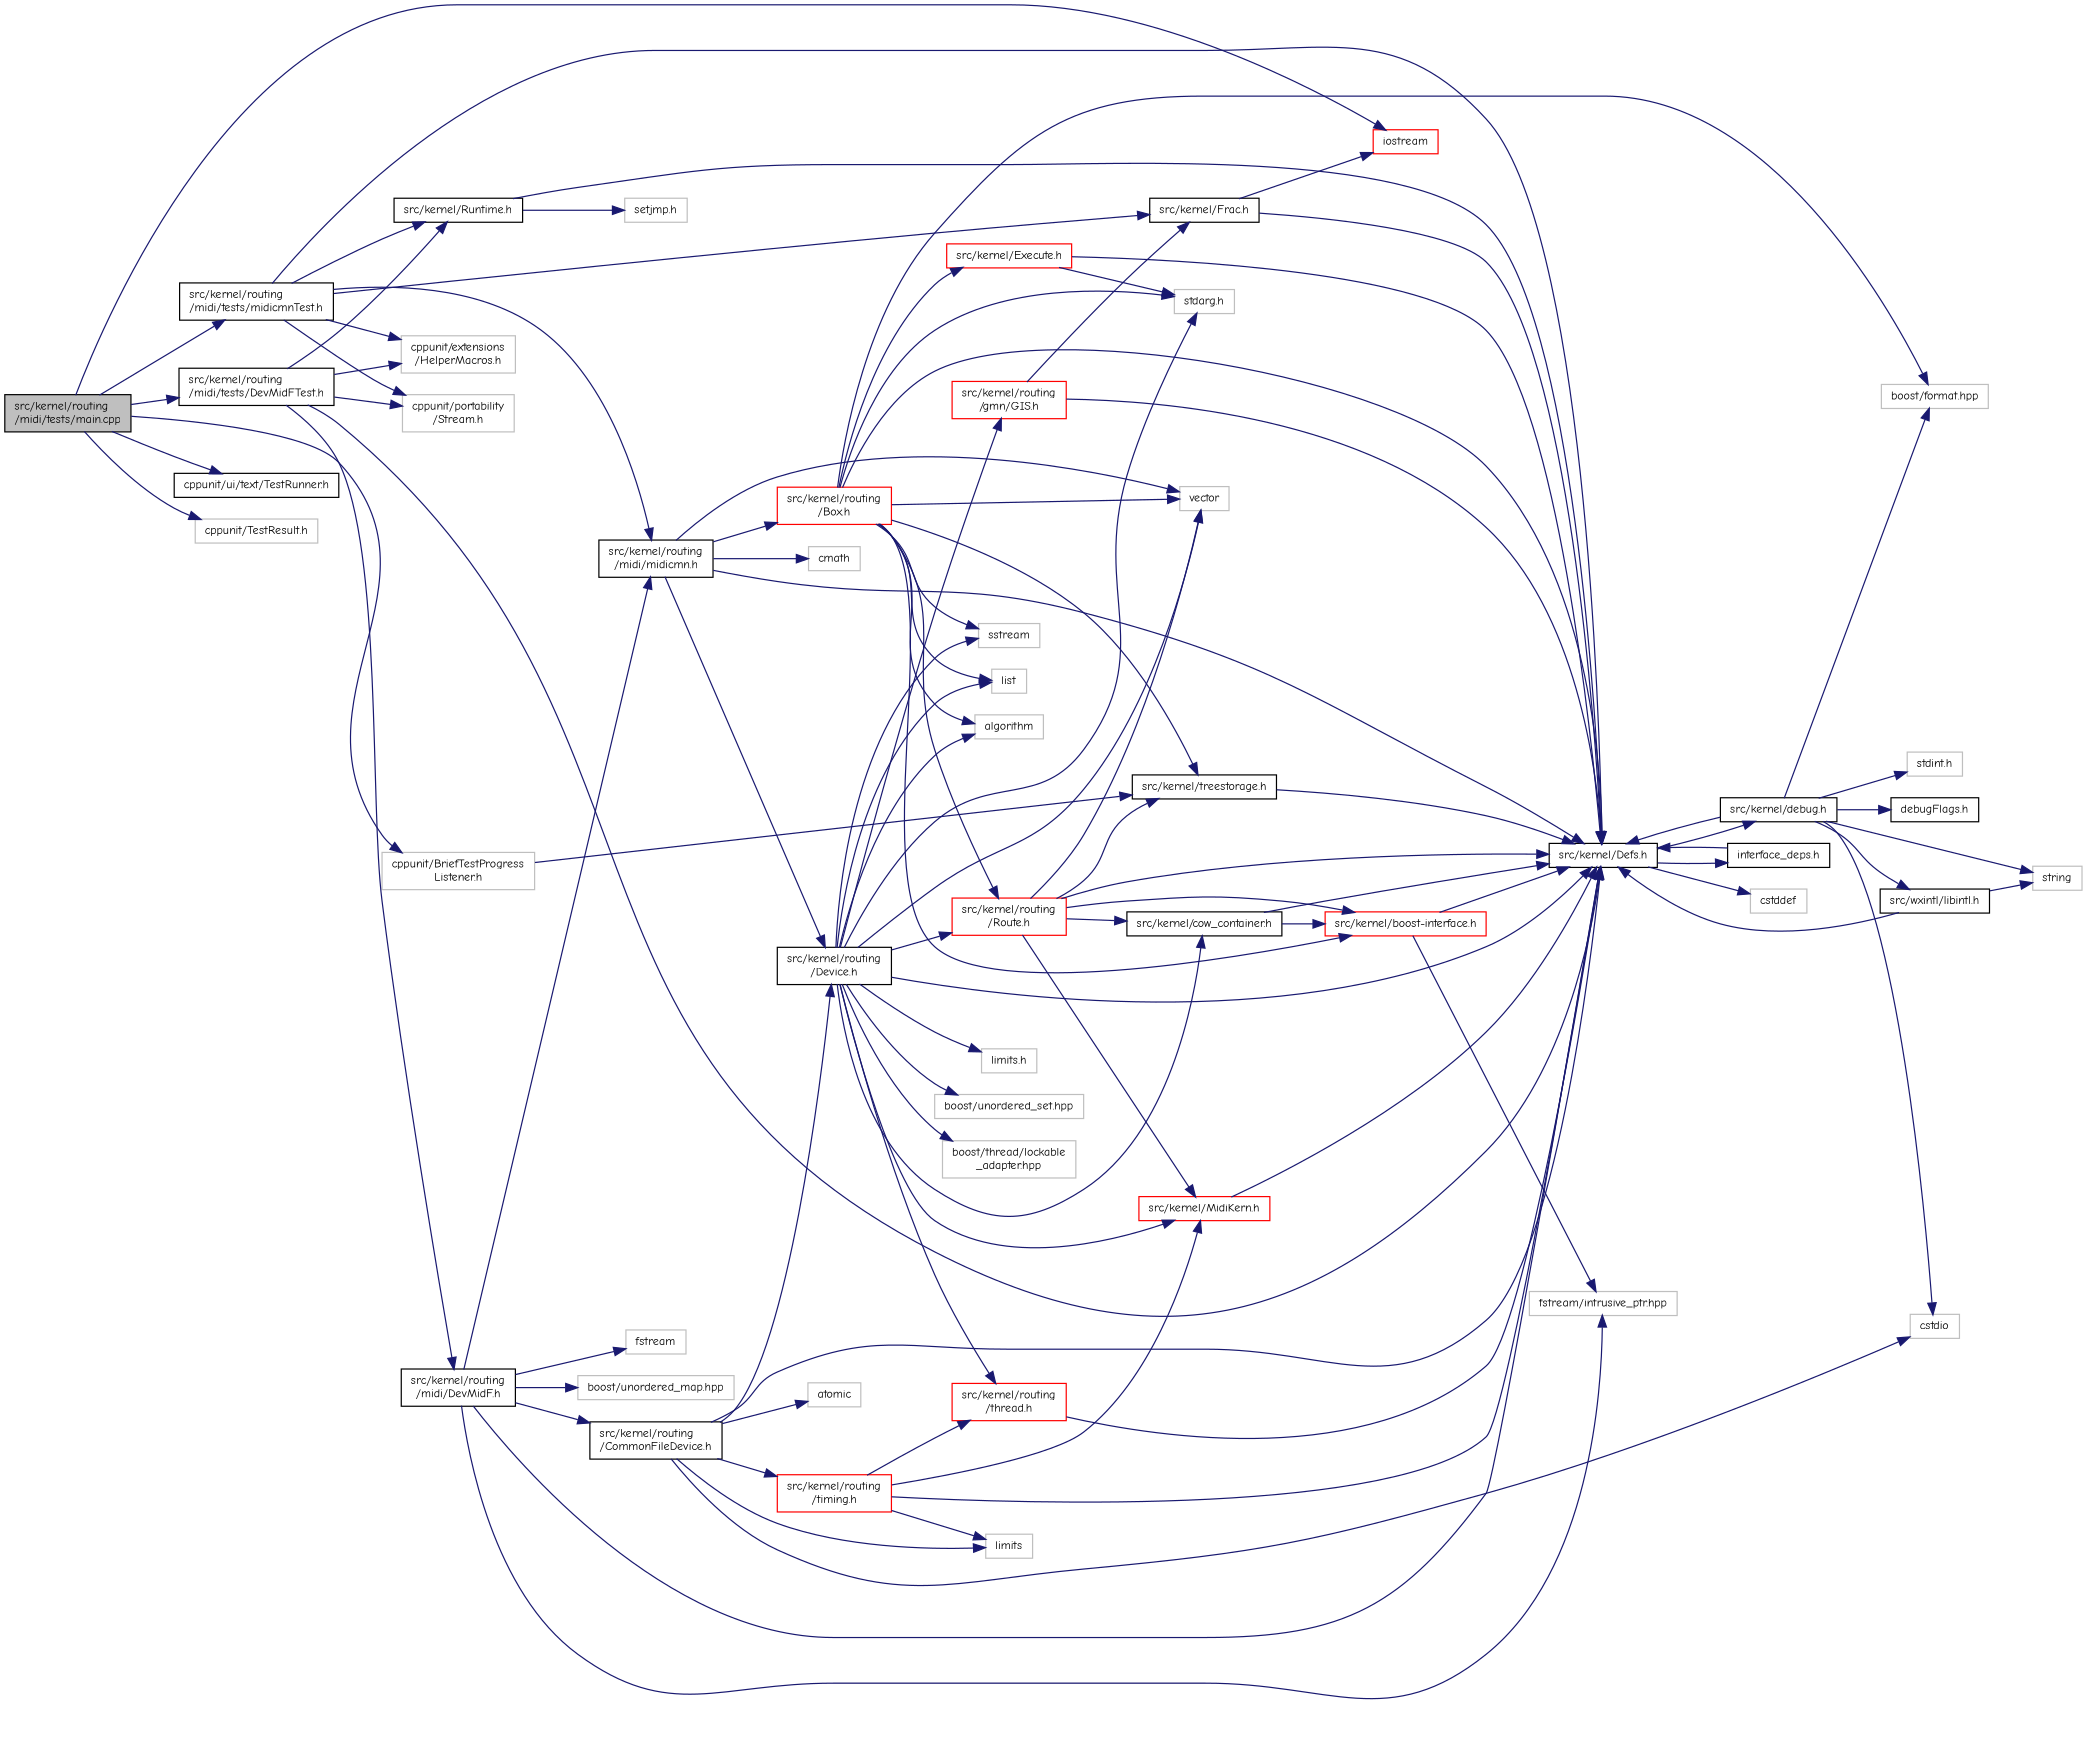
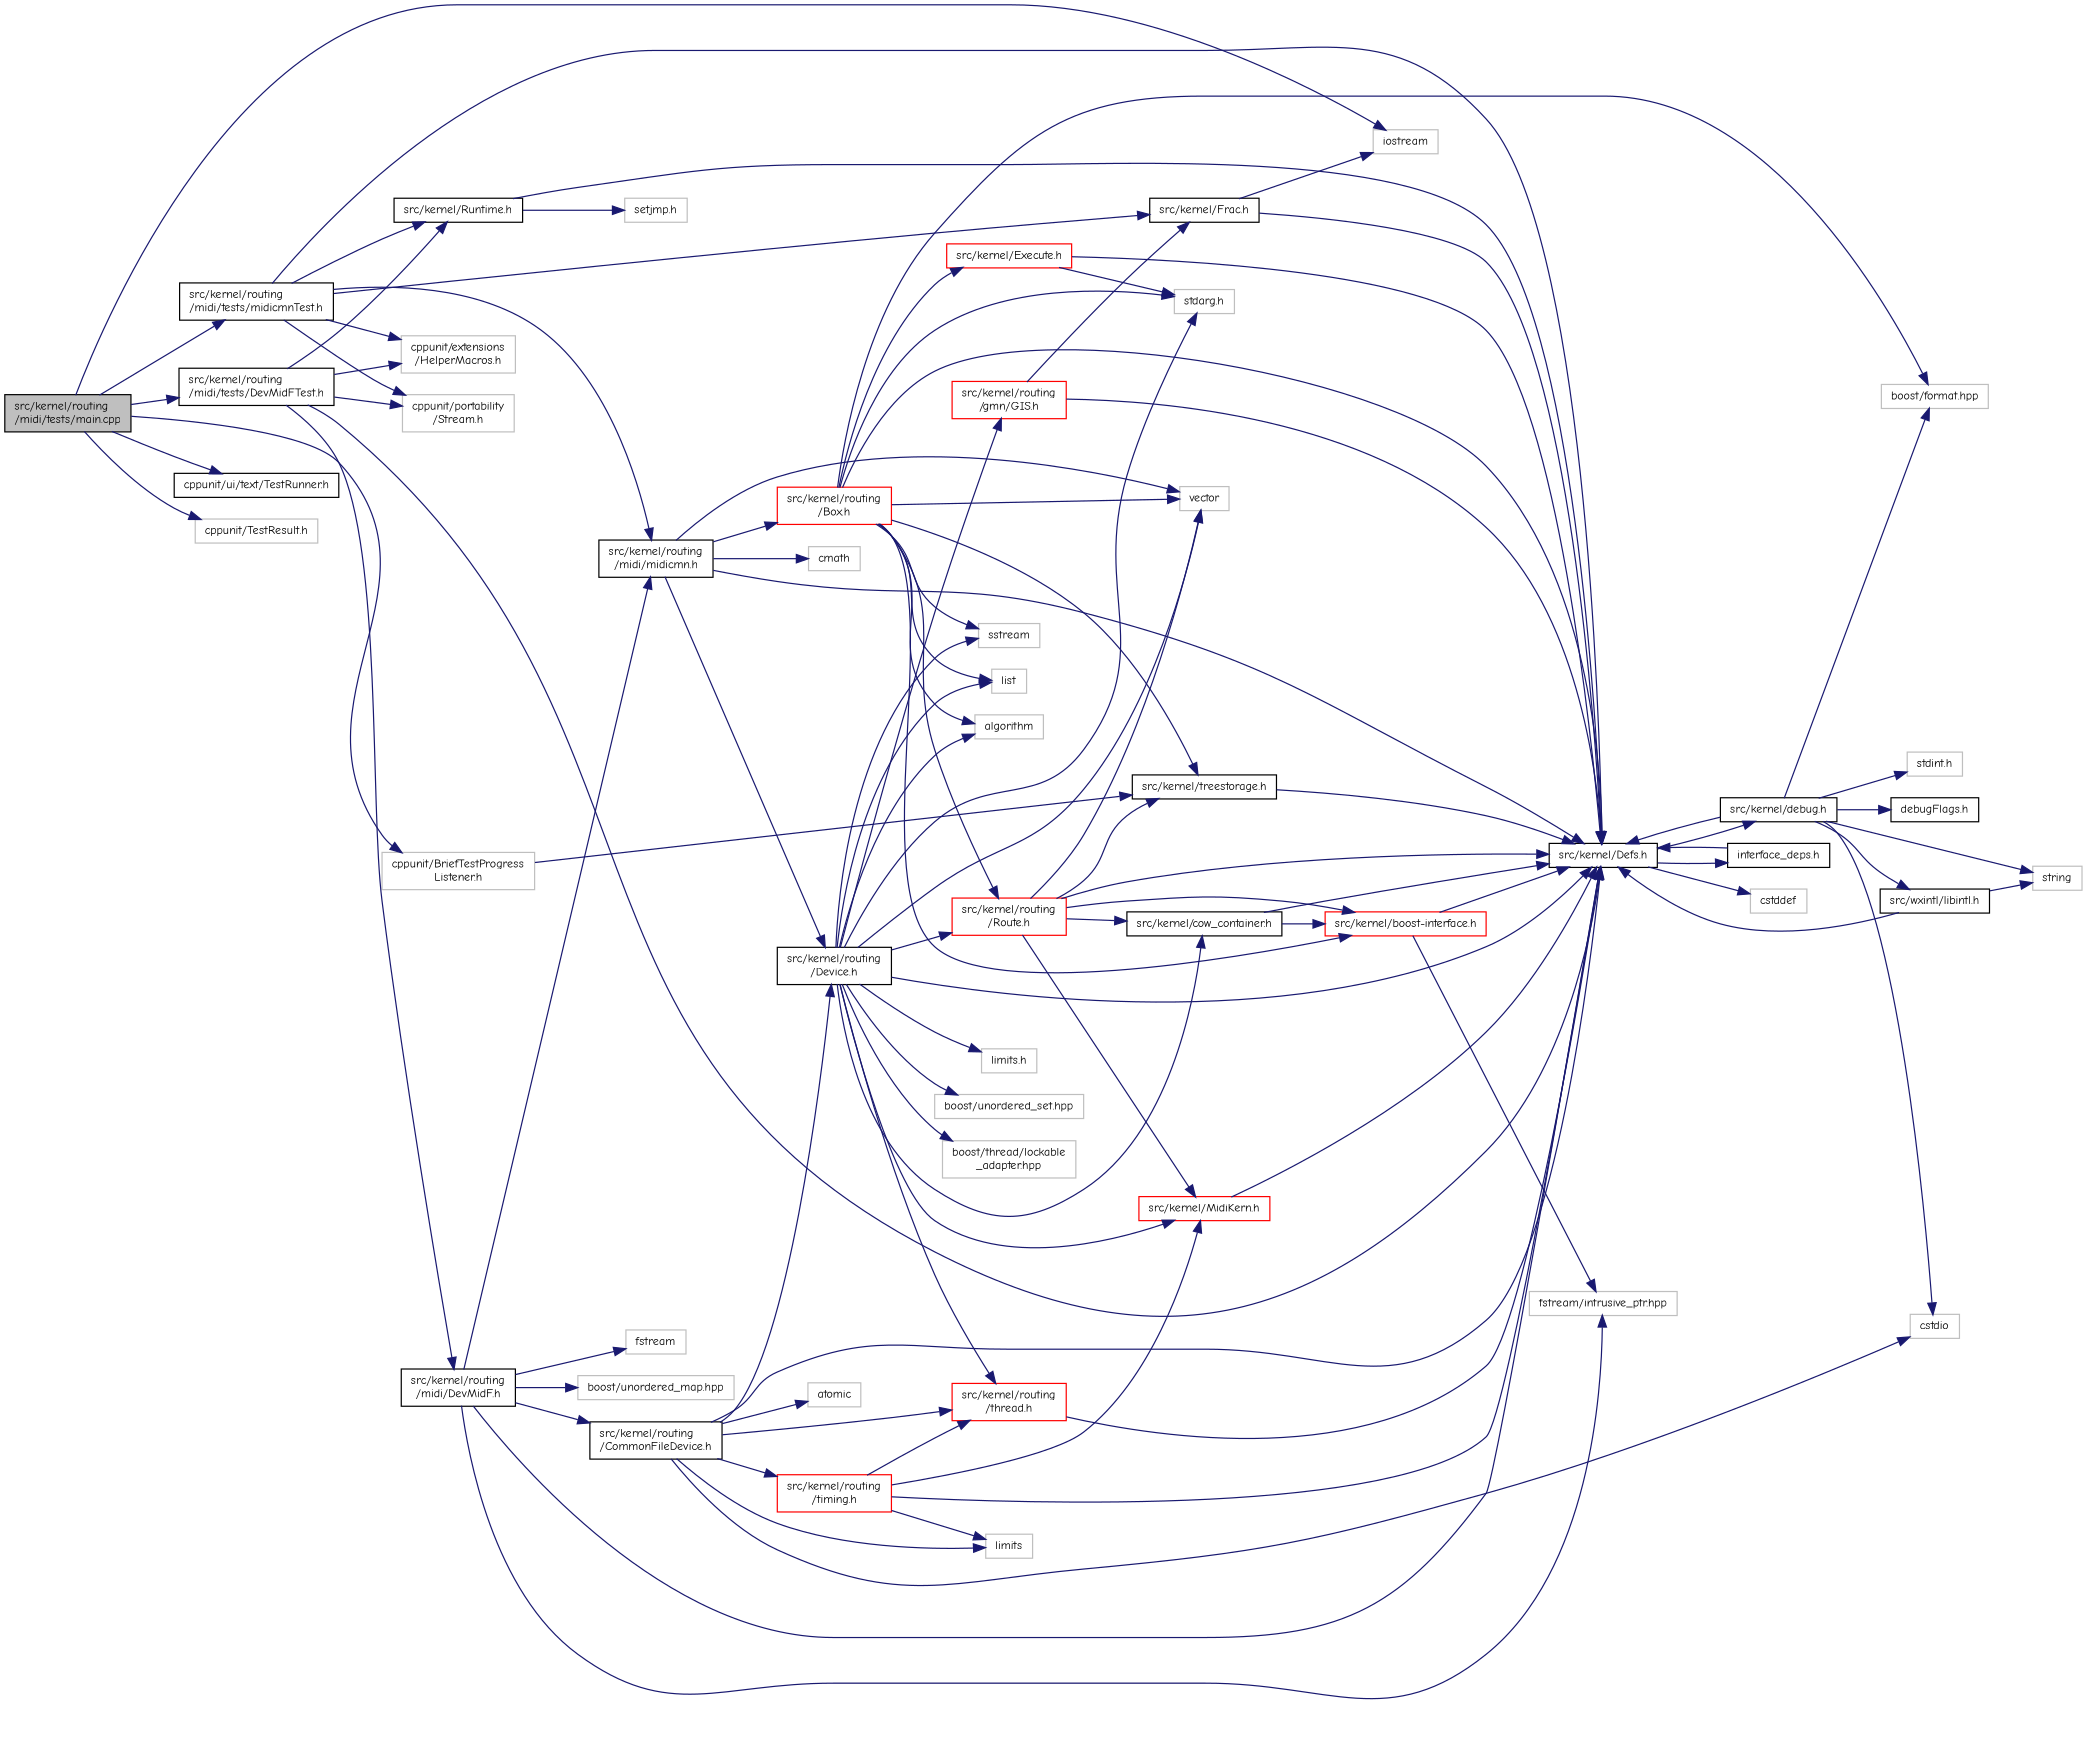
node "iostream": color red -> grey75
edge "src/kernel/routing /CommonFileDevice.h" -> "src/kernel/routing /thread.h": added
